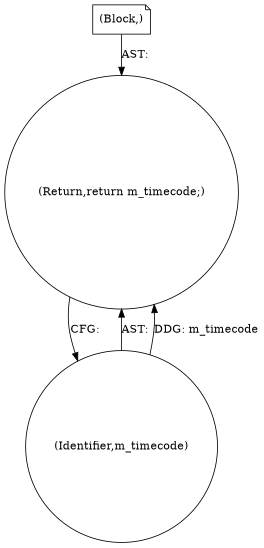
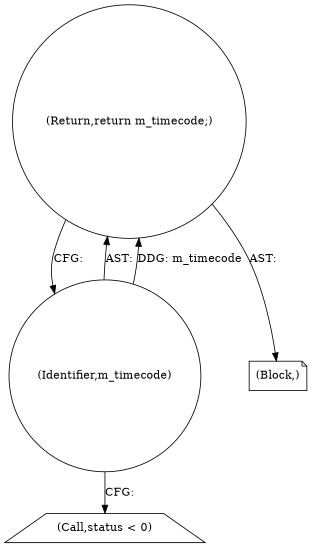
edge "(Block,)" -> "(Return,return m_timecode;)": reversed
node "(Call,status < 0)": added
